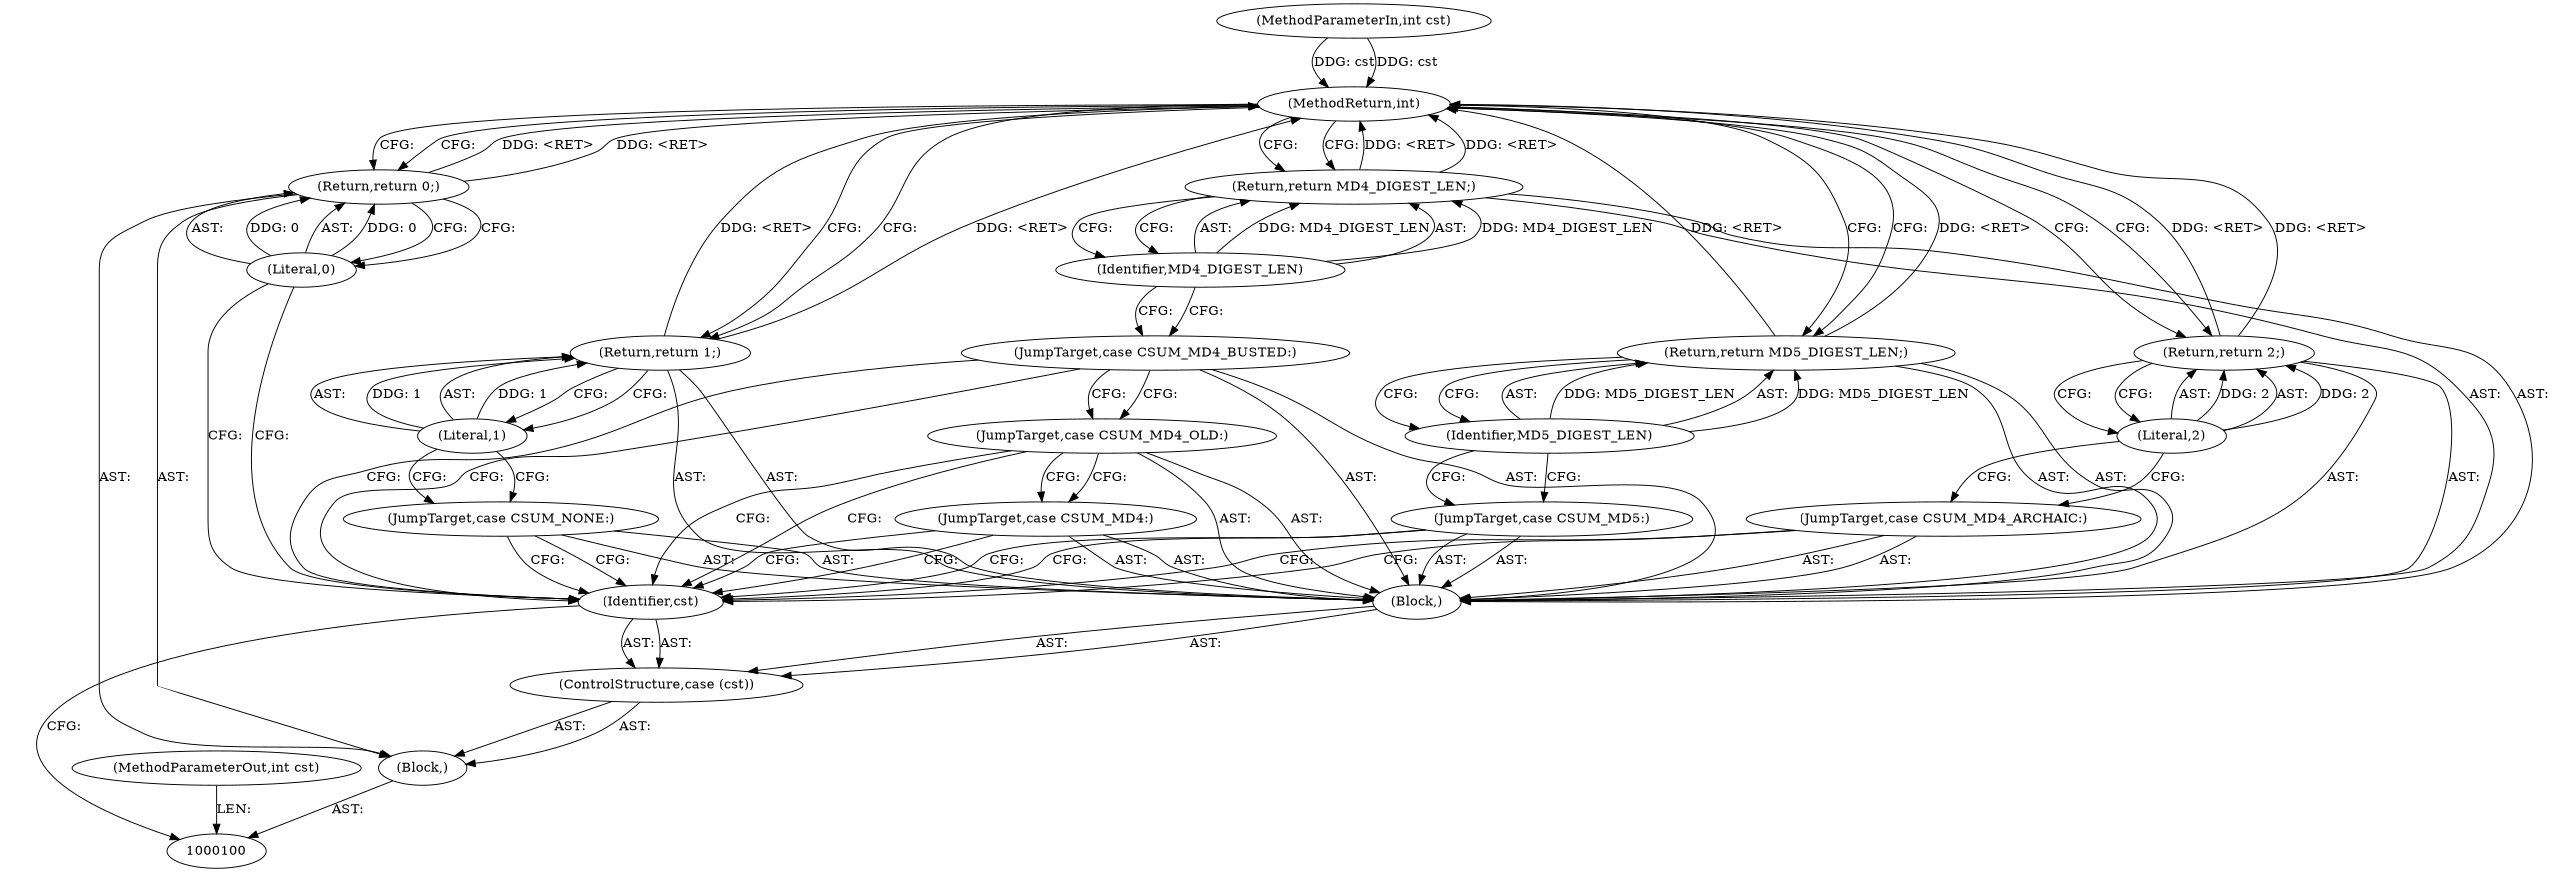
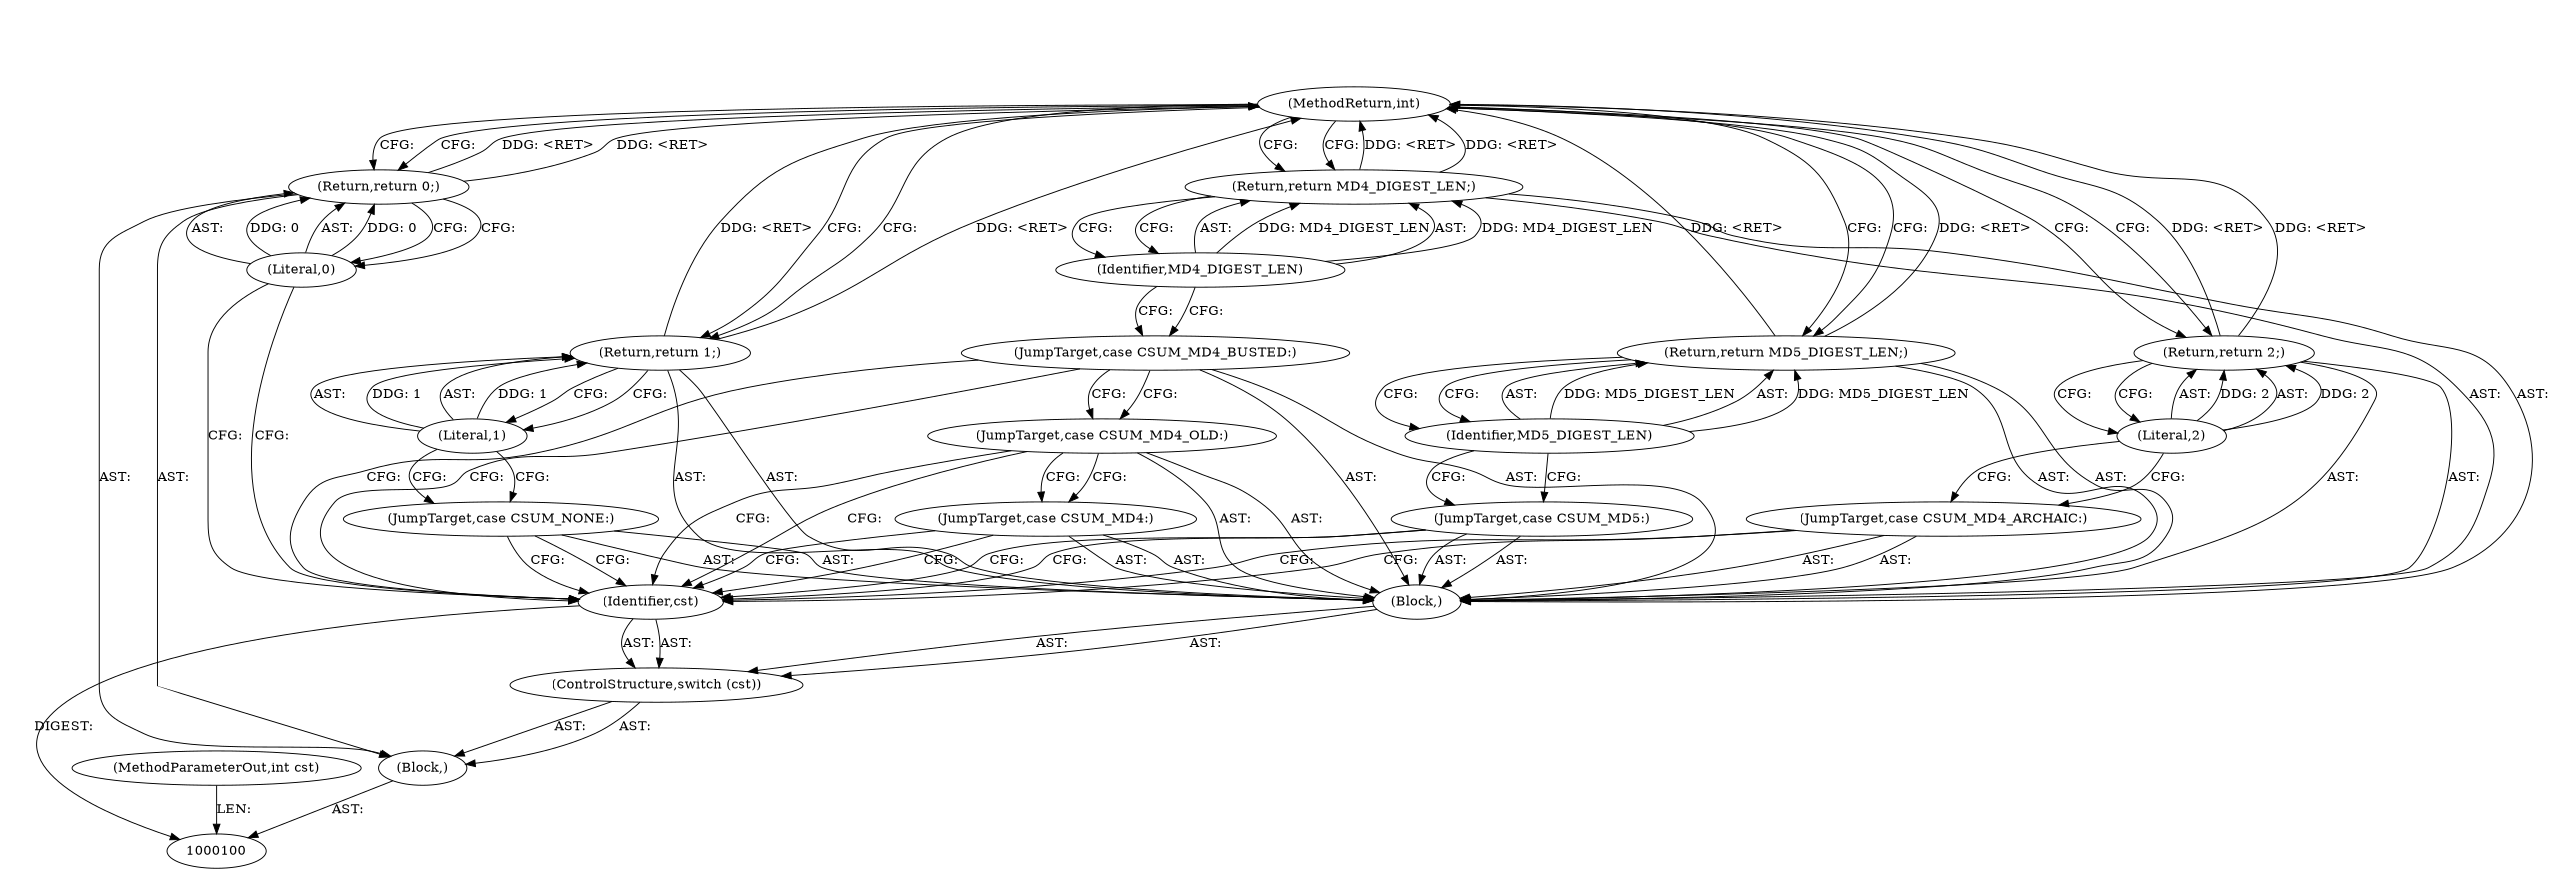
node "(MethodParameterIn,int cst)": removed
node "(ControlStructure,case (cst))": label "(ControlStructure,case (cst))" -> "(ControlStructure,switch (cst))"
edge "(Identifier,cst)" -> "1000100": label "CFG: " -> "DIGEST: "
